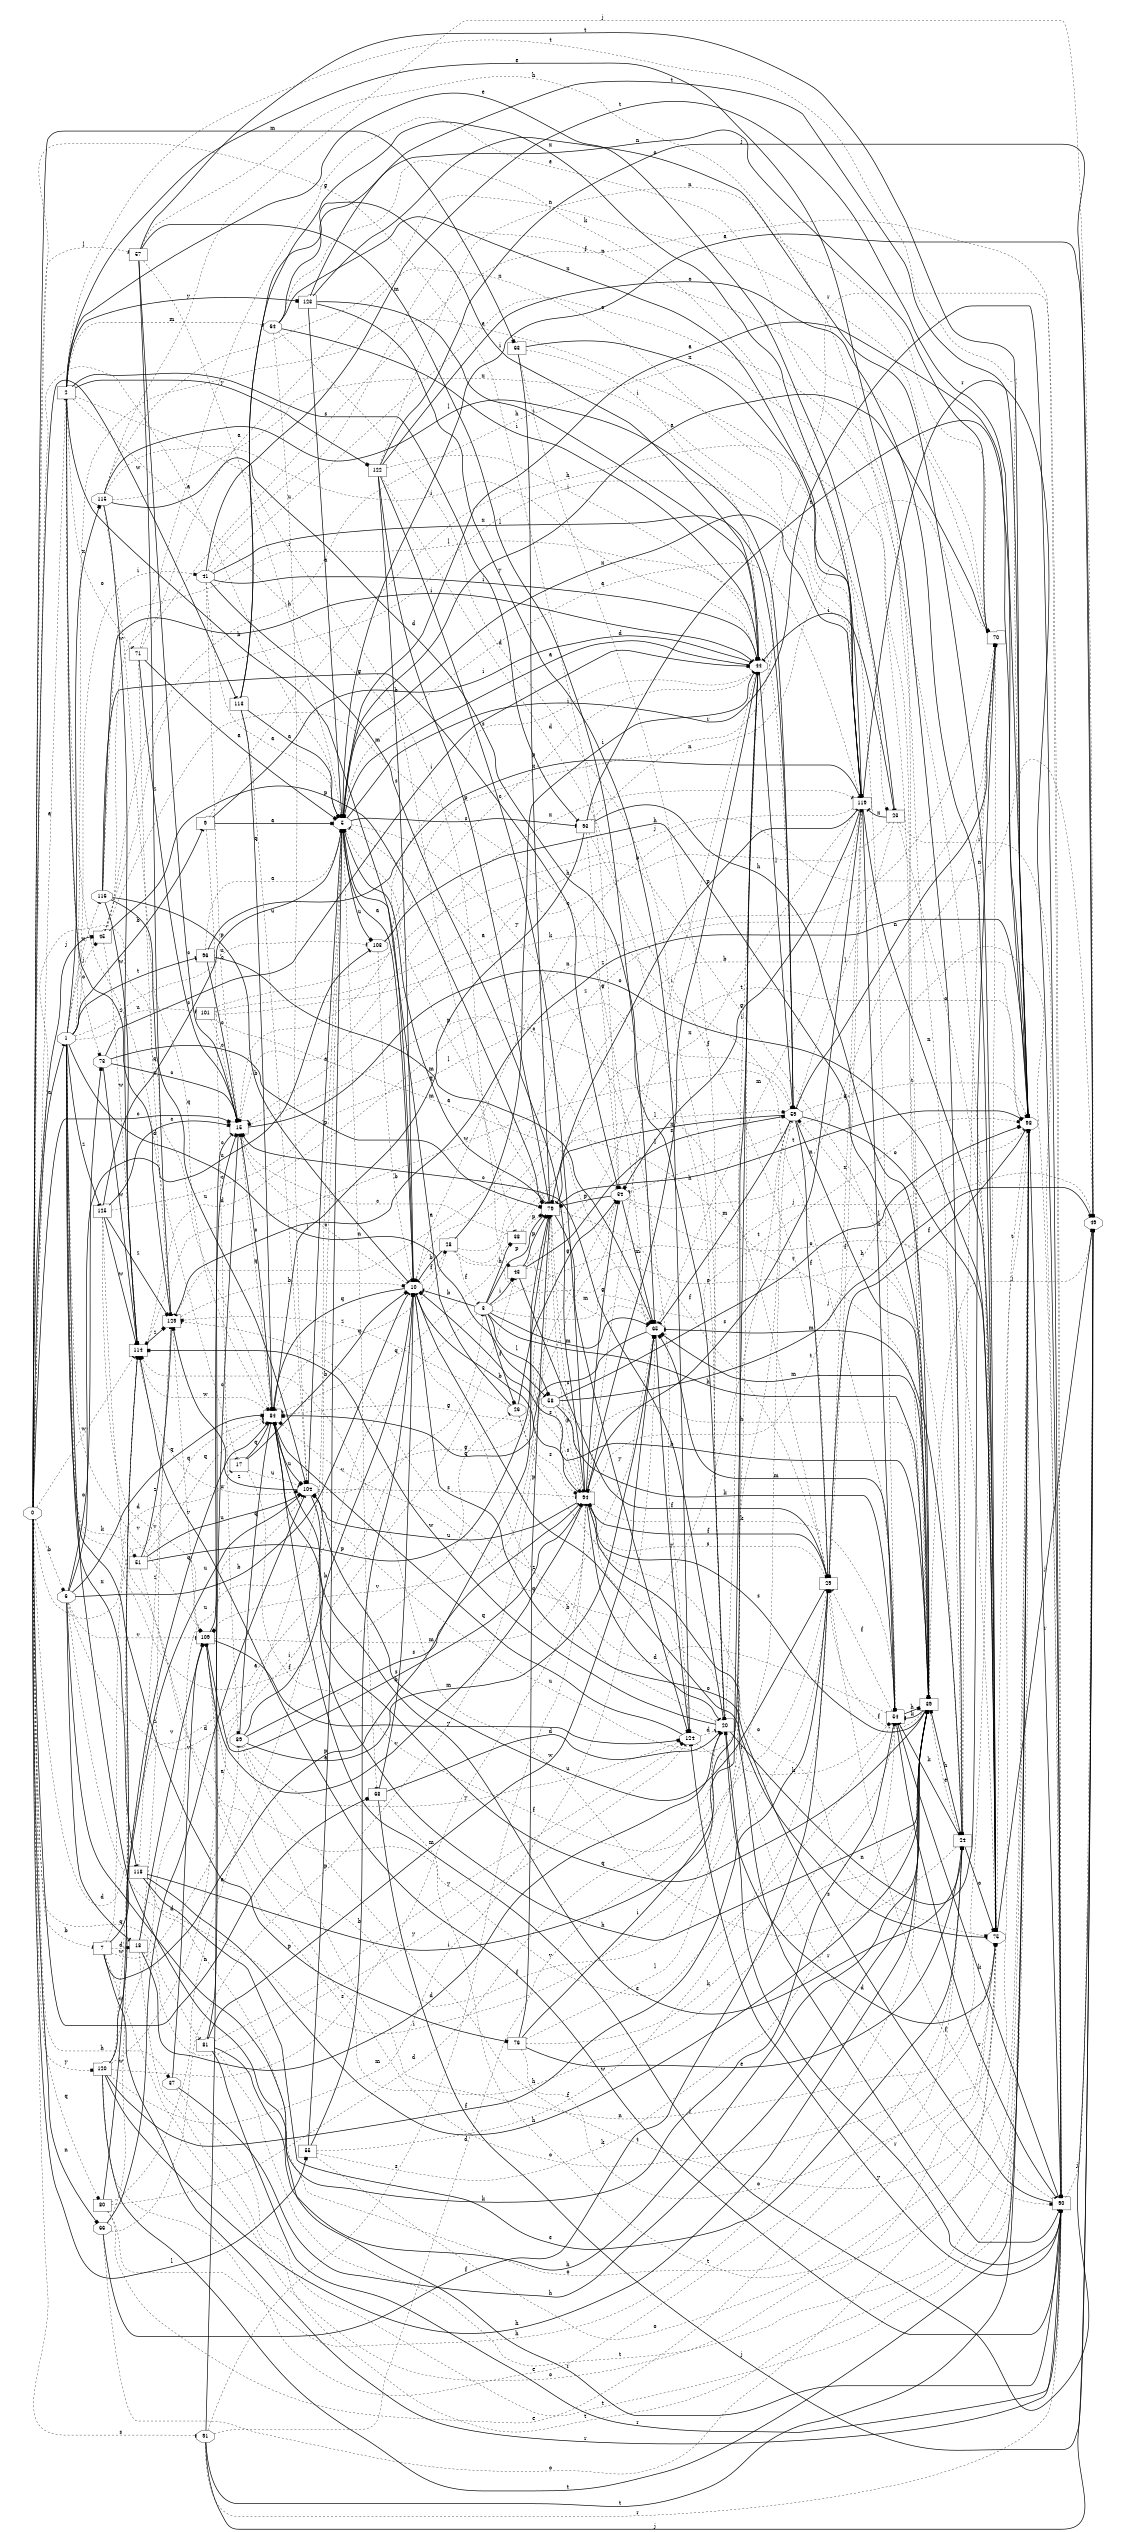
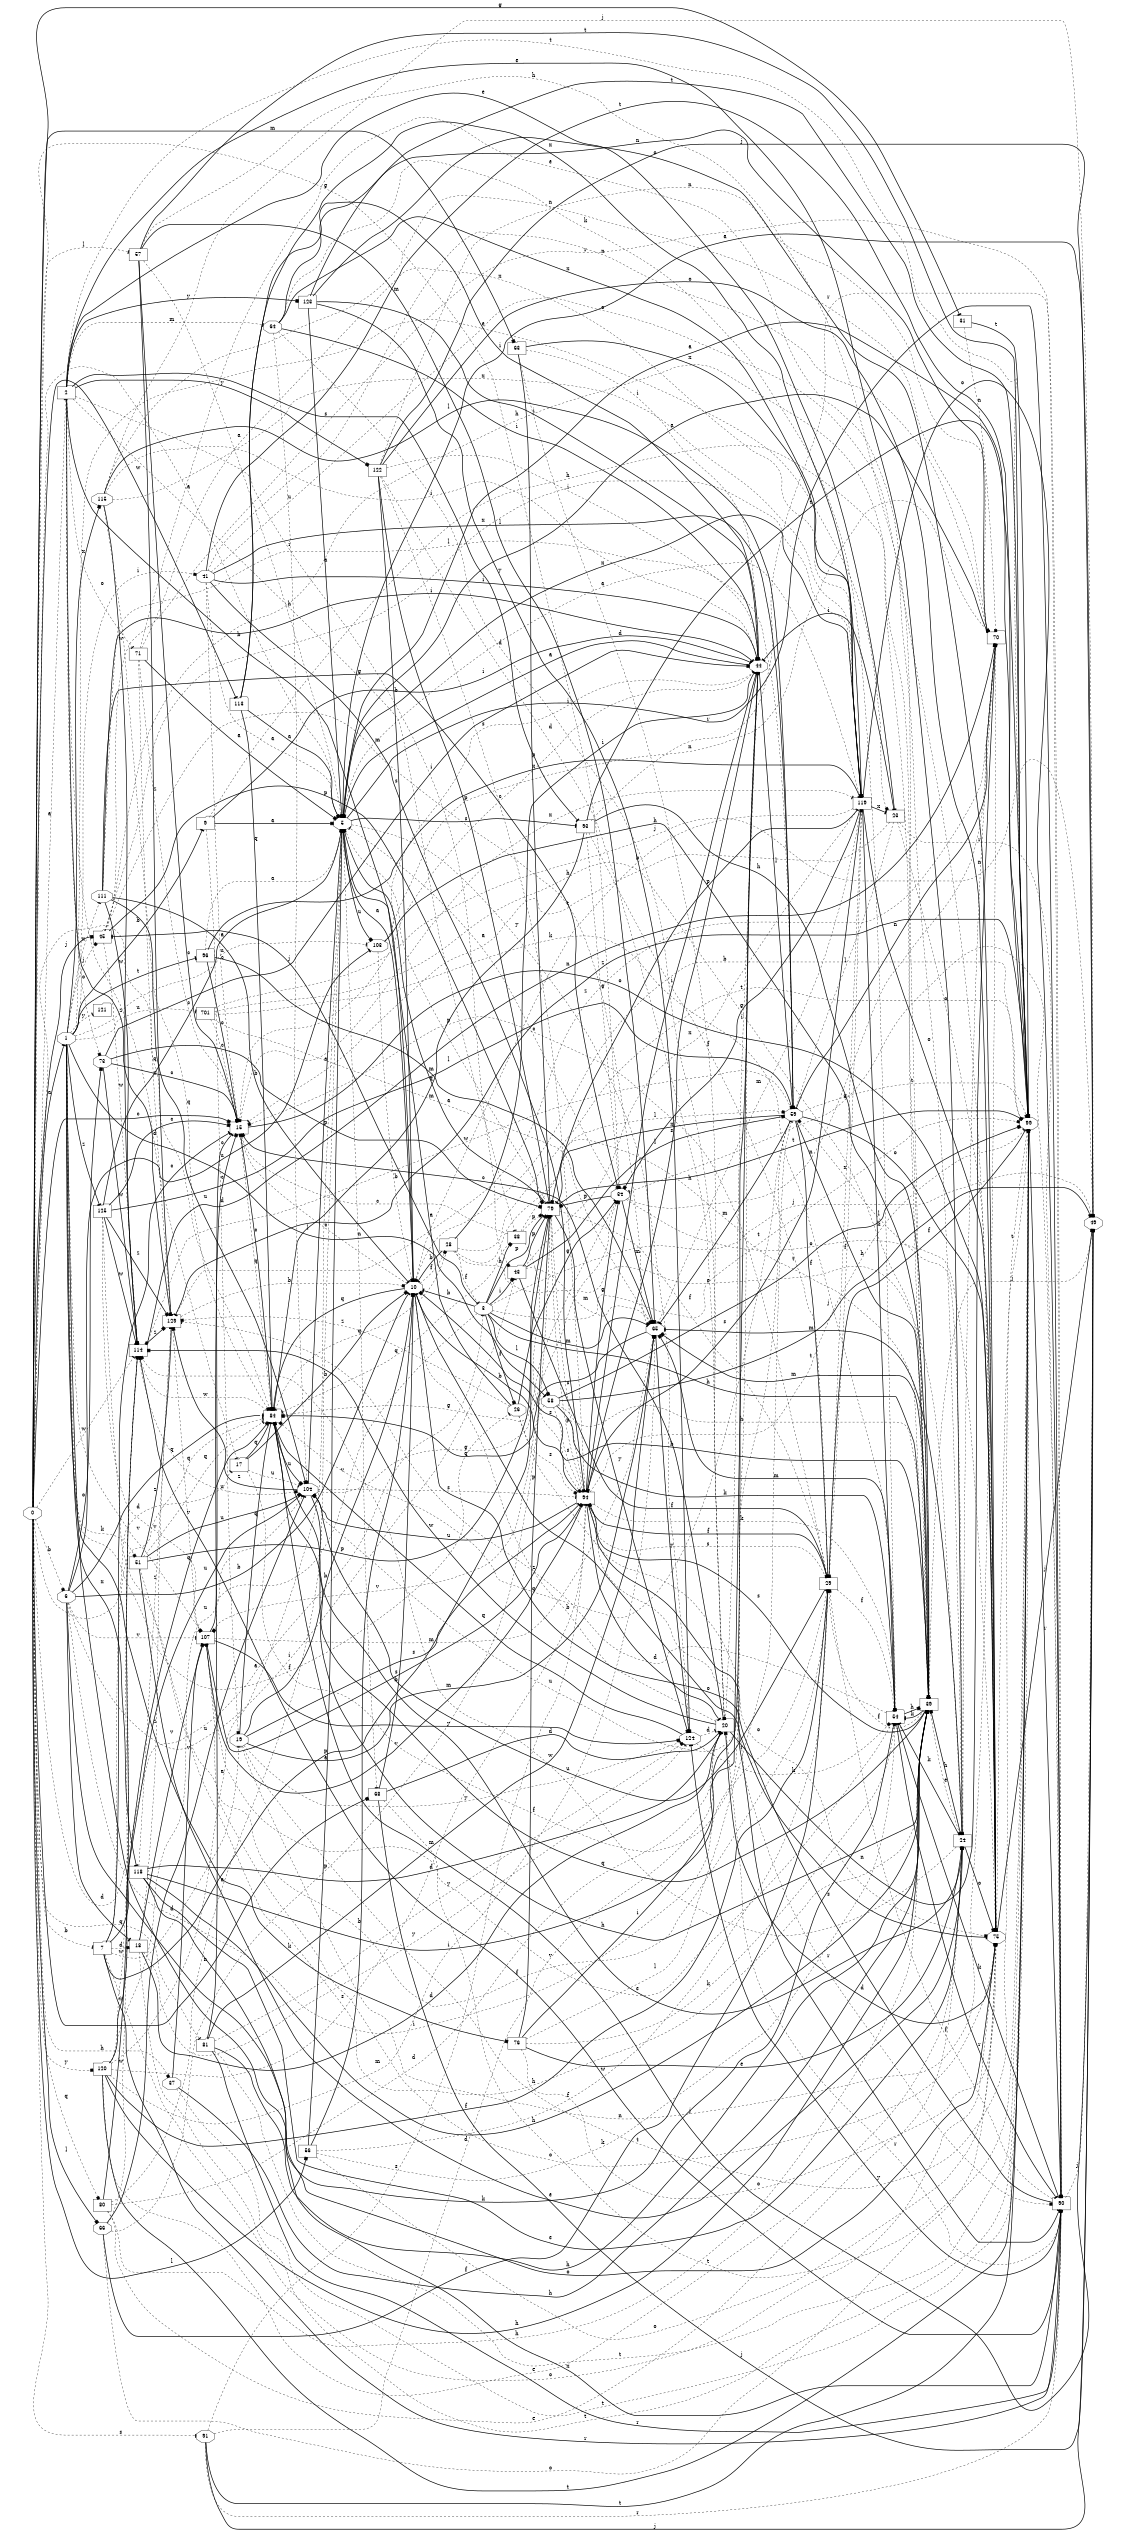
edge "45" -> "90": label "f" -> "r"
node "31": added
edge "119" -> "90": label "r" -> "o"
edge "23" -> "119": reversed
edge "71" -> "15": style bold -> dashed
node "116": label "116" -> "111"
edge "23" -> "15": label "c" -> "t"
edge "125" -> "5": label "p" -> "a"
edge "0" -> "84": arrowhead tee -> box
edge "122" -> "94": style bold -> dashed
edge "115" -> "20": now "118" -> "20"
edge "114" -> "70": style dashed -> bold
node "121": added
node "101": label "101" -> "701"
edge "119" -> "75": label "n" -> "o"
edge "3" -> "45": added, label "j"
edge "125" -> "59": style dashed -> bold
edge "113" -> "104": removed, label "u"
edge "94" -> "44": style dashed -> bold
node "98": label "98" -> "99"
edge "6" -> "84": arrowhead box -> tee
node "109": label "109" -> "107"
edge "54" -> "29": reversed
edge "66" -> "104": label "d" -> "u"
node "89": label "89" -> "19"
edge "1" -> "76": label "p" -> "k"
edge "91" -> "15": now "7" -> "15"
edge "20" -> "90": style bold -> dashed
edge "51" -> "24": added, label "e"
edge "0" -> "66": label "n" -> "l"
node "55": label "55" -> "56"
edge "118" -> "75": style dashed -> bold
edge "1" -> "90": label "r" -> "x"
